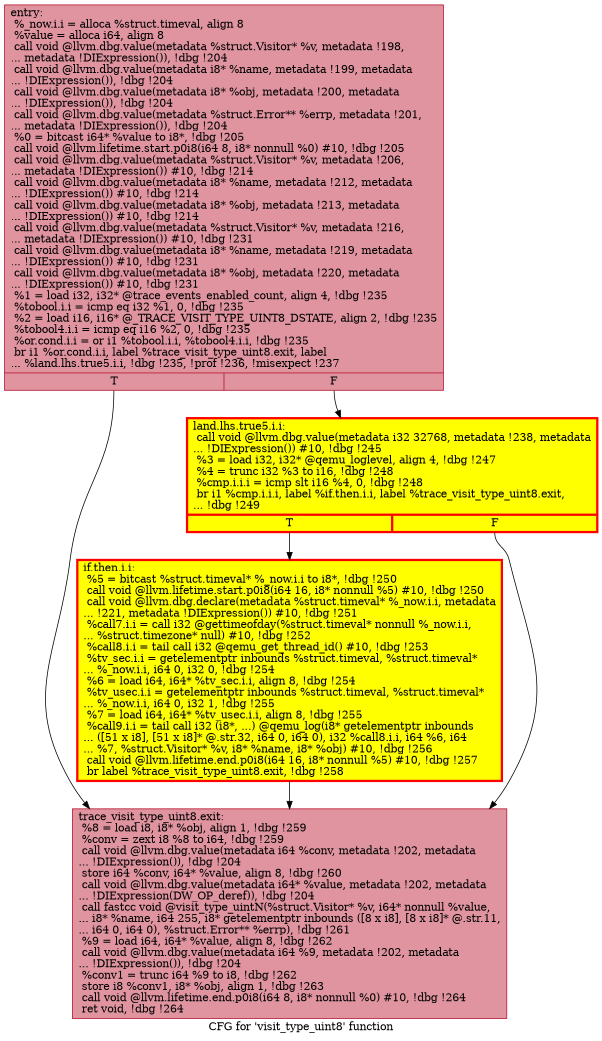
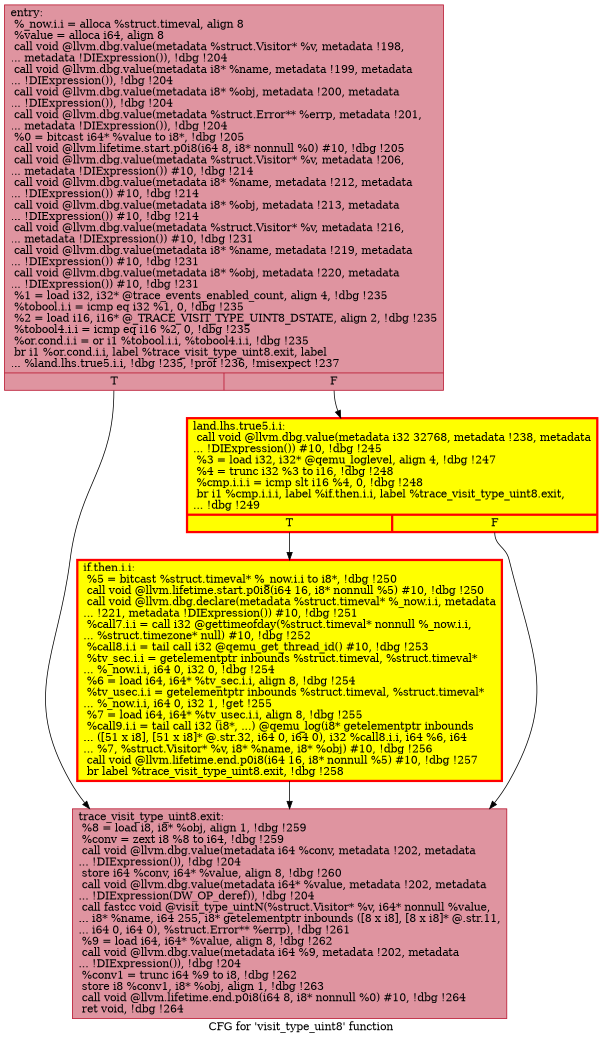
node "if.then.i.i:": text "... %_now.i.i, i64 0, i32 1, !dbg !255" -> "... %_now.i.i, i64 0, i32 1, !get !255"
